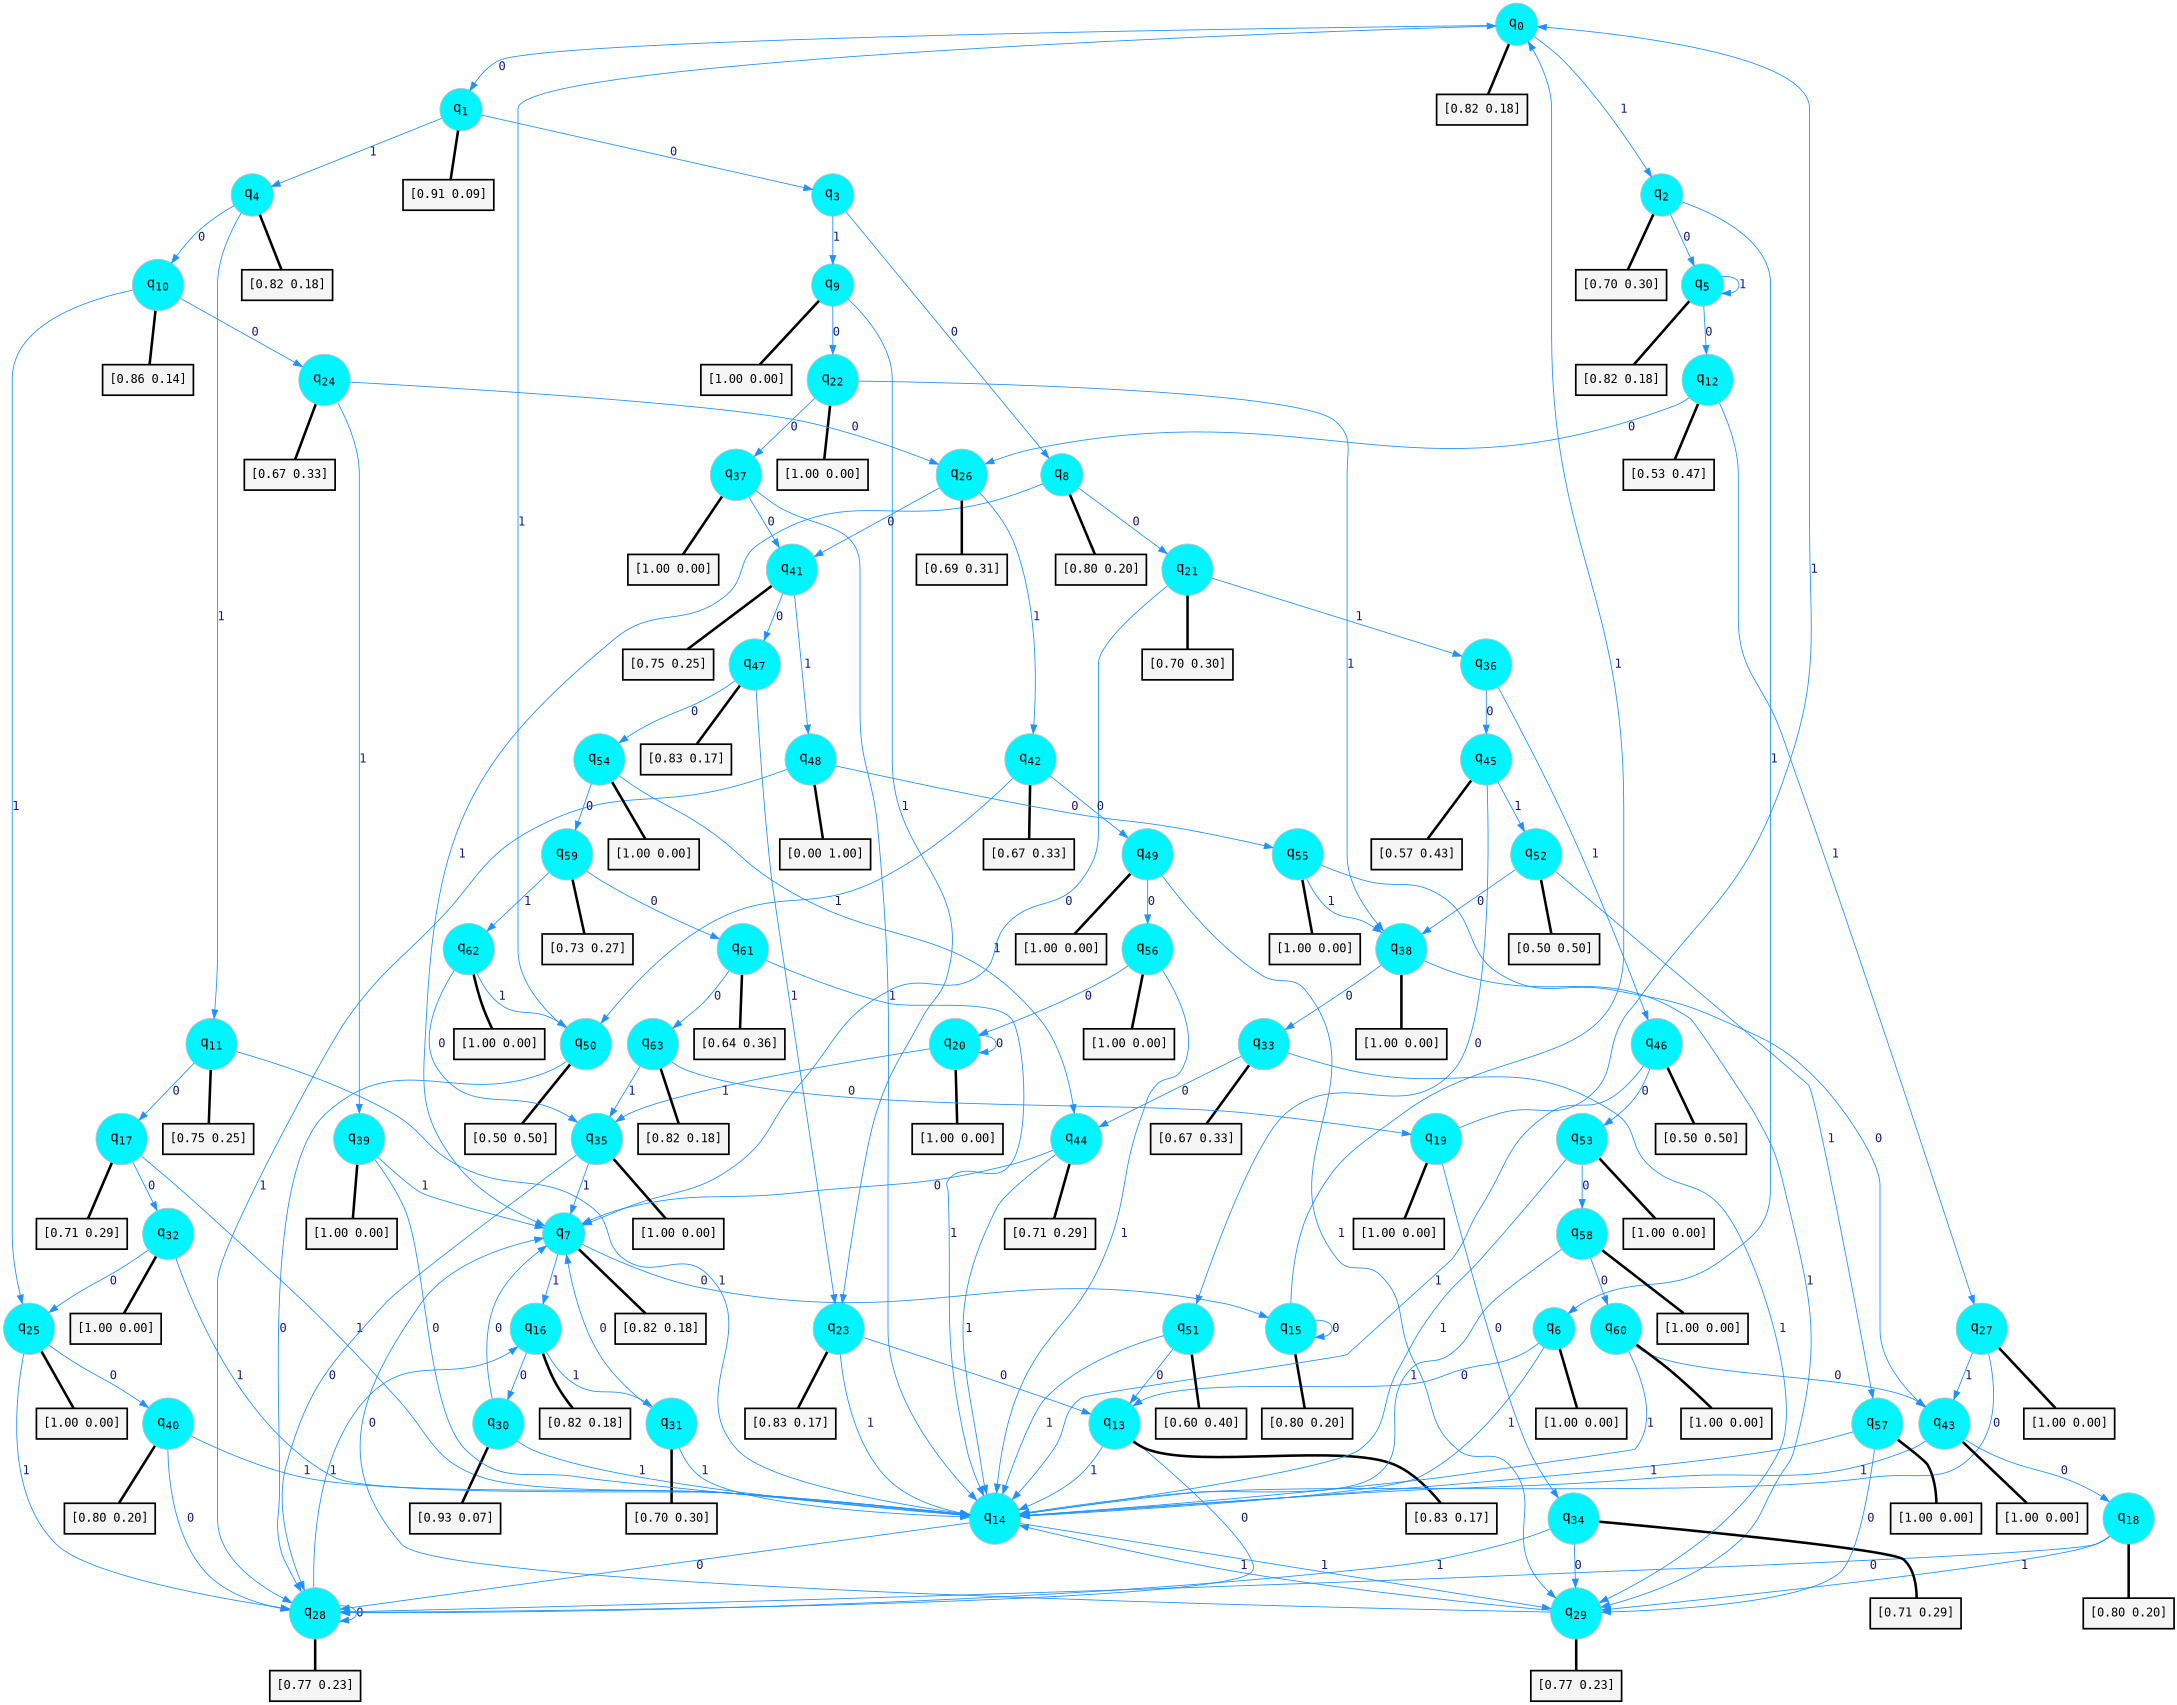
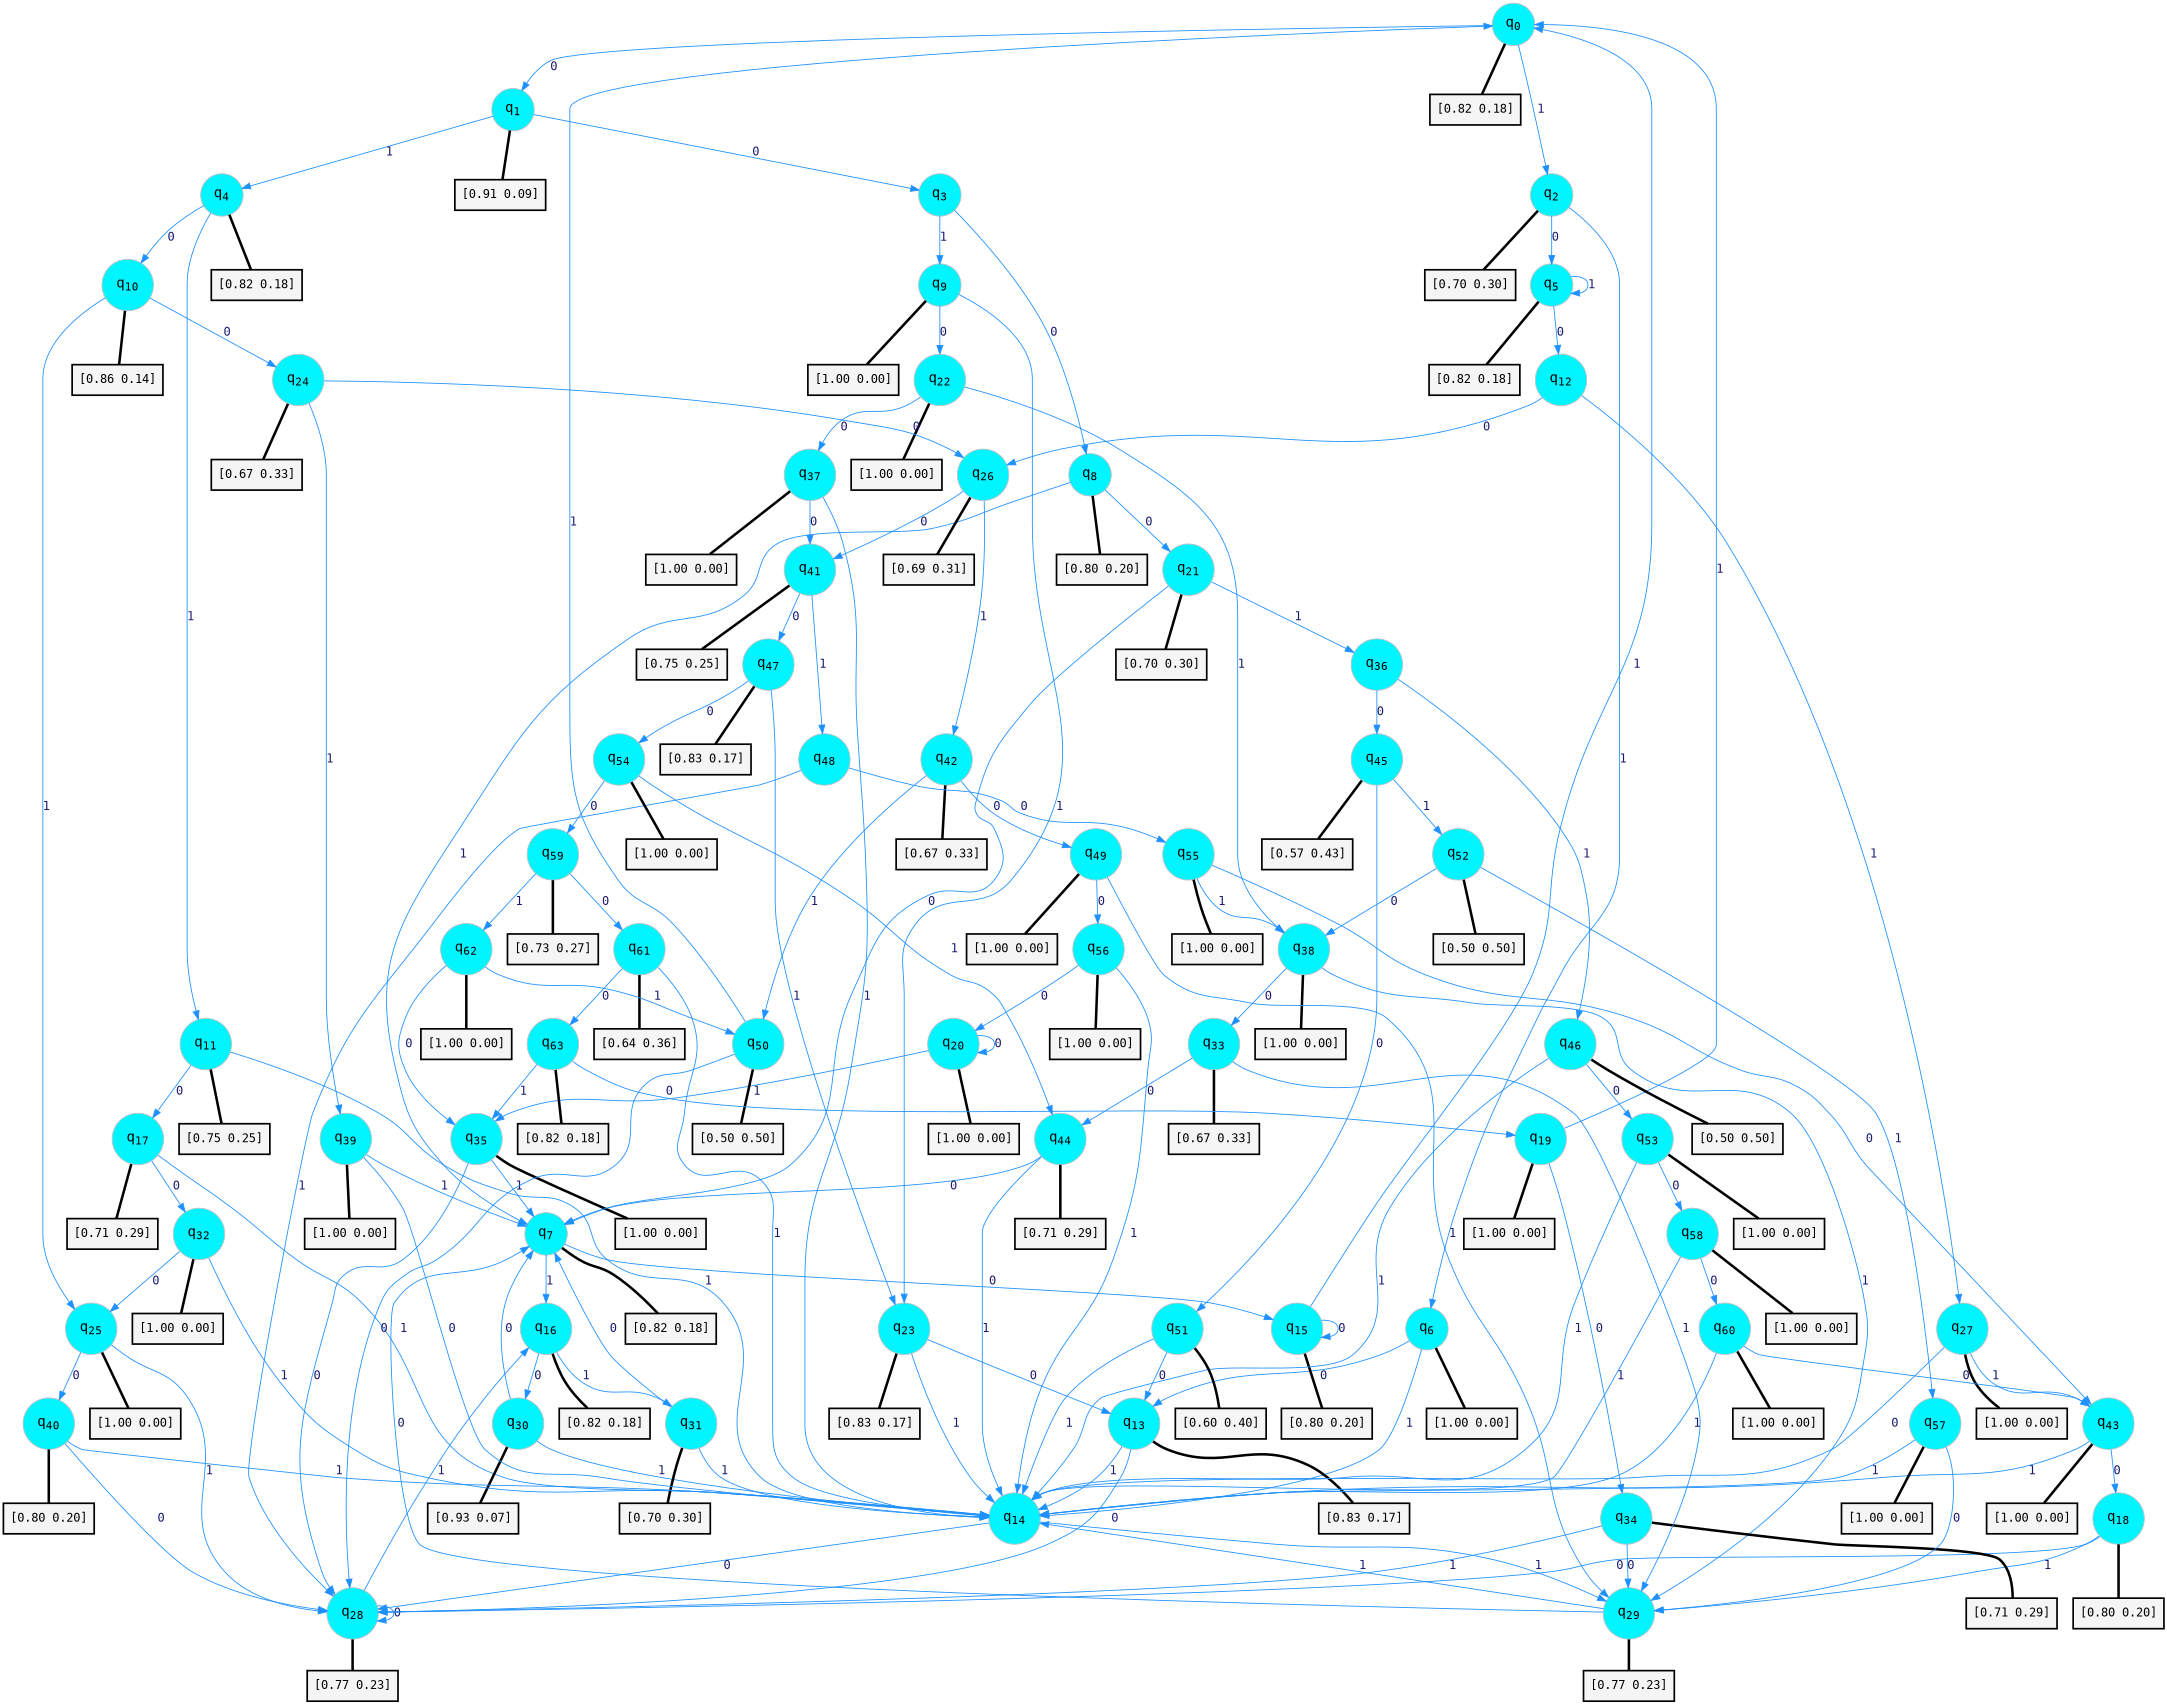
node "[0.53 0.47]": removed
node "[0.00 1.00]": removed
